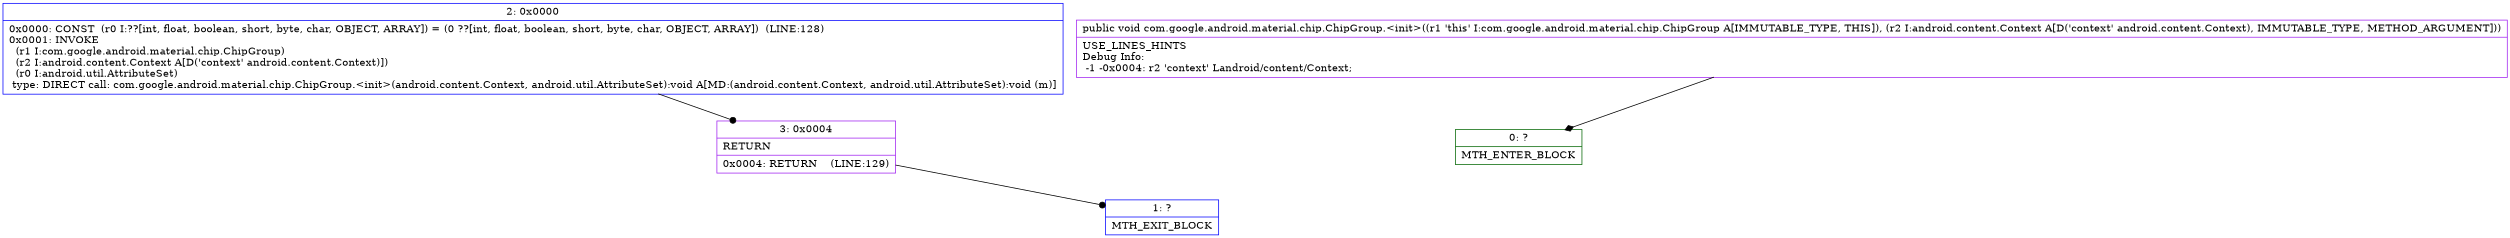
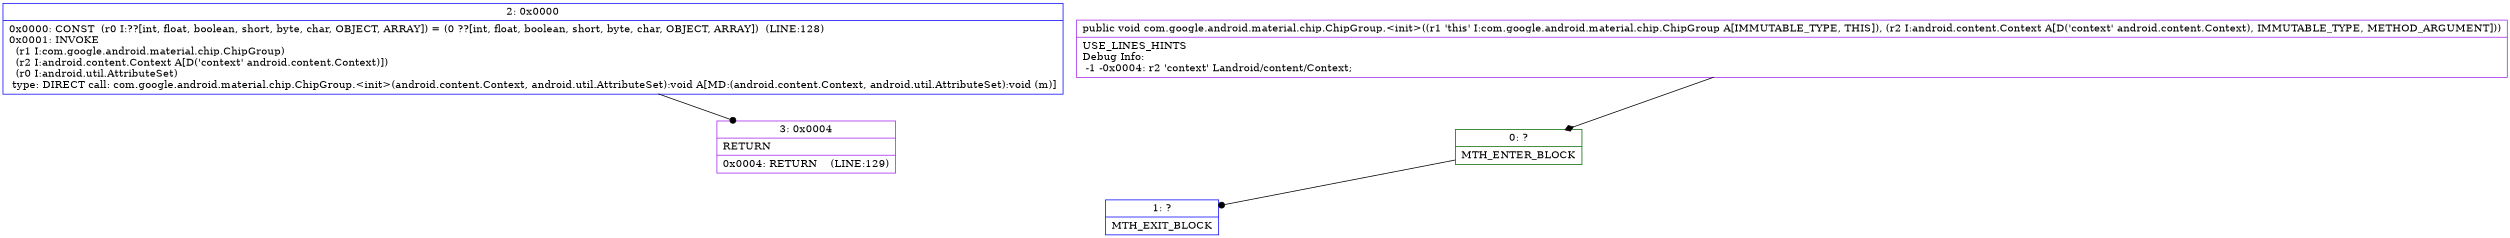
edge "3: 0x0004" -> "1: ?": now "0: ?" -> "1: ?"
